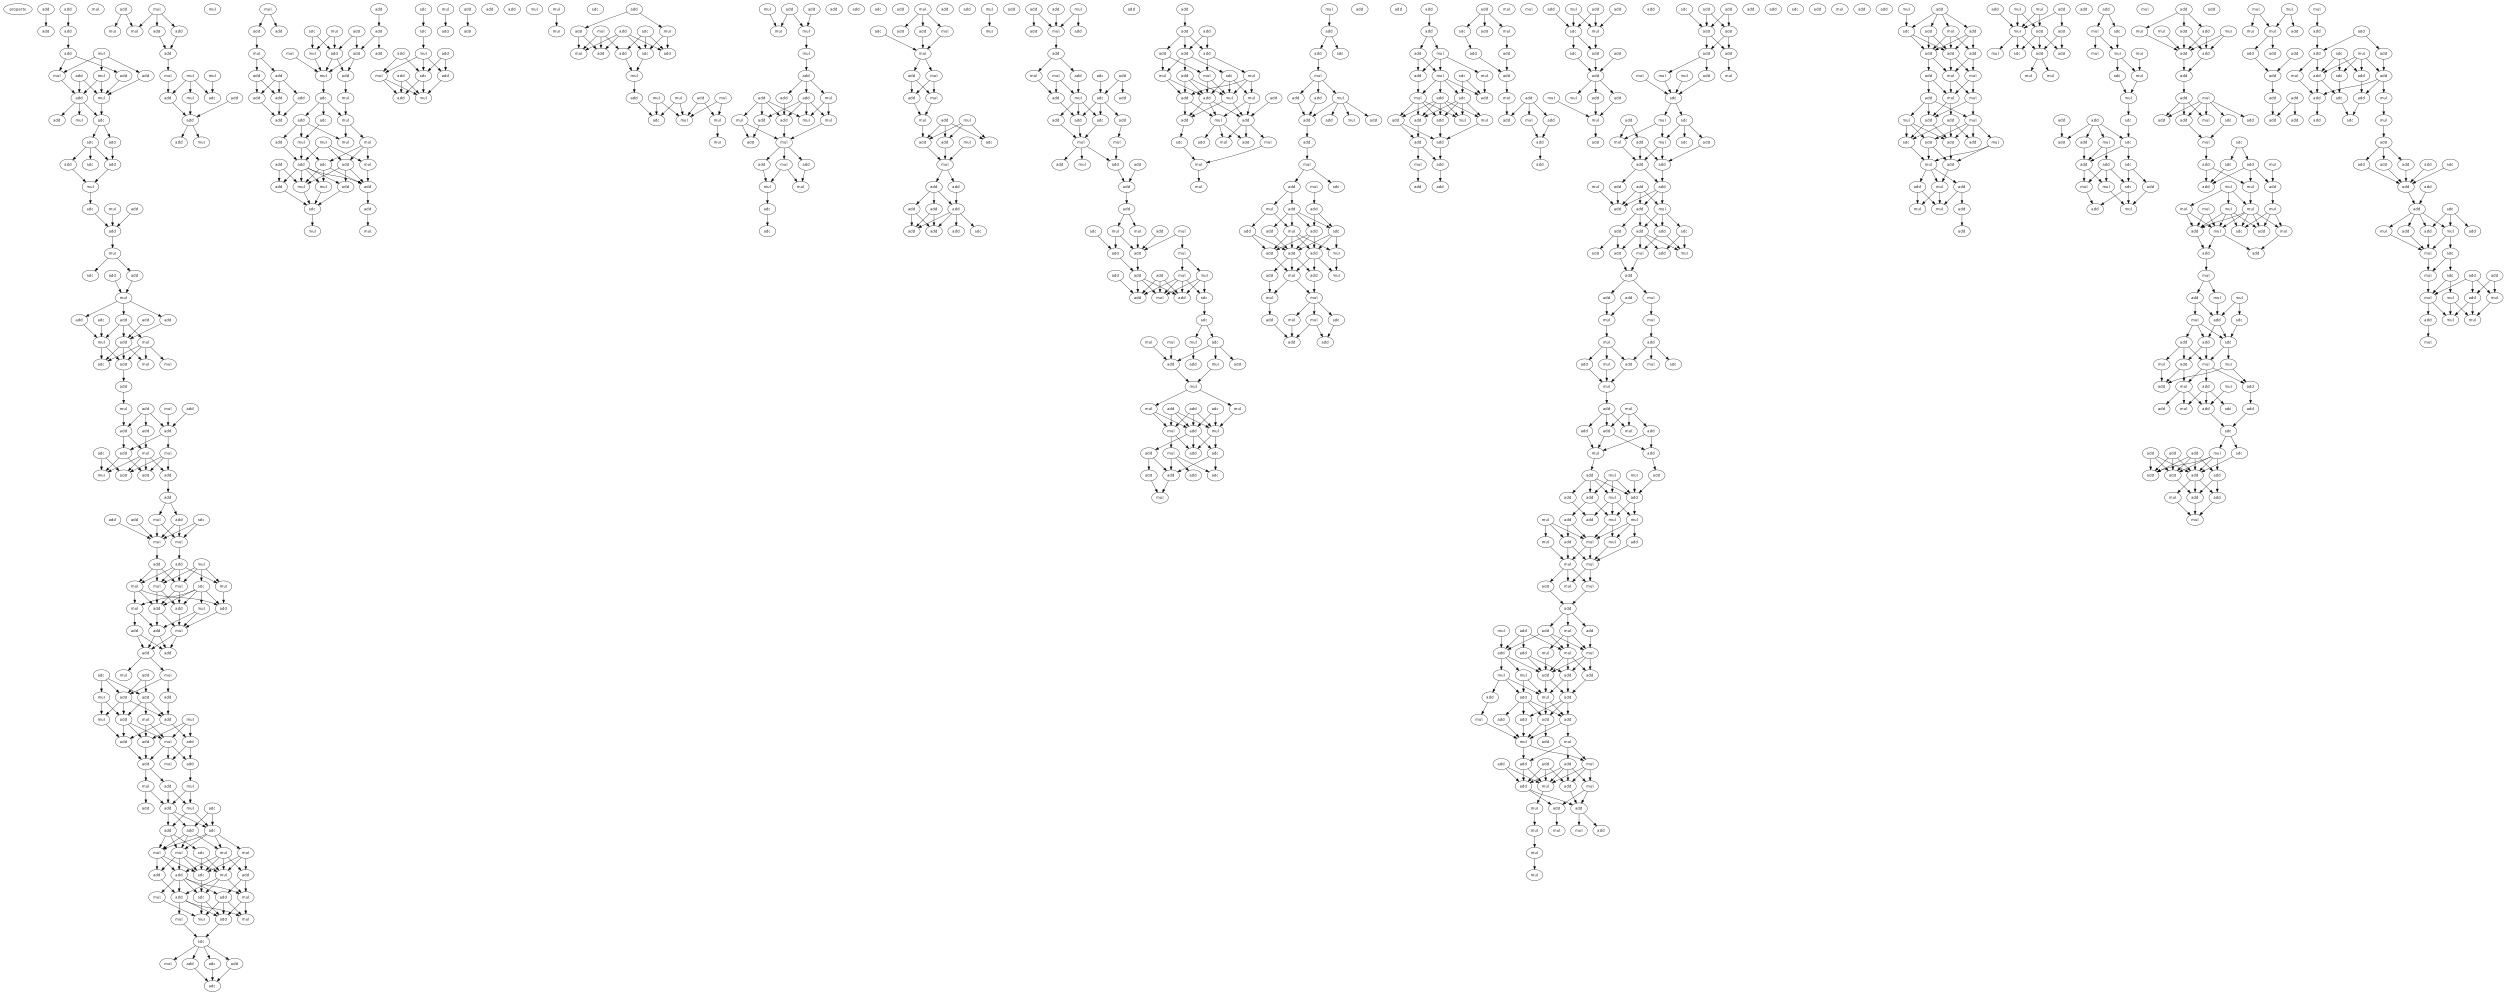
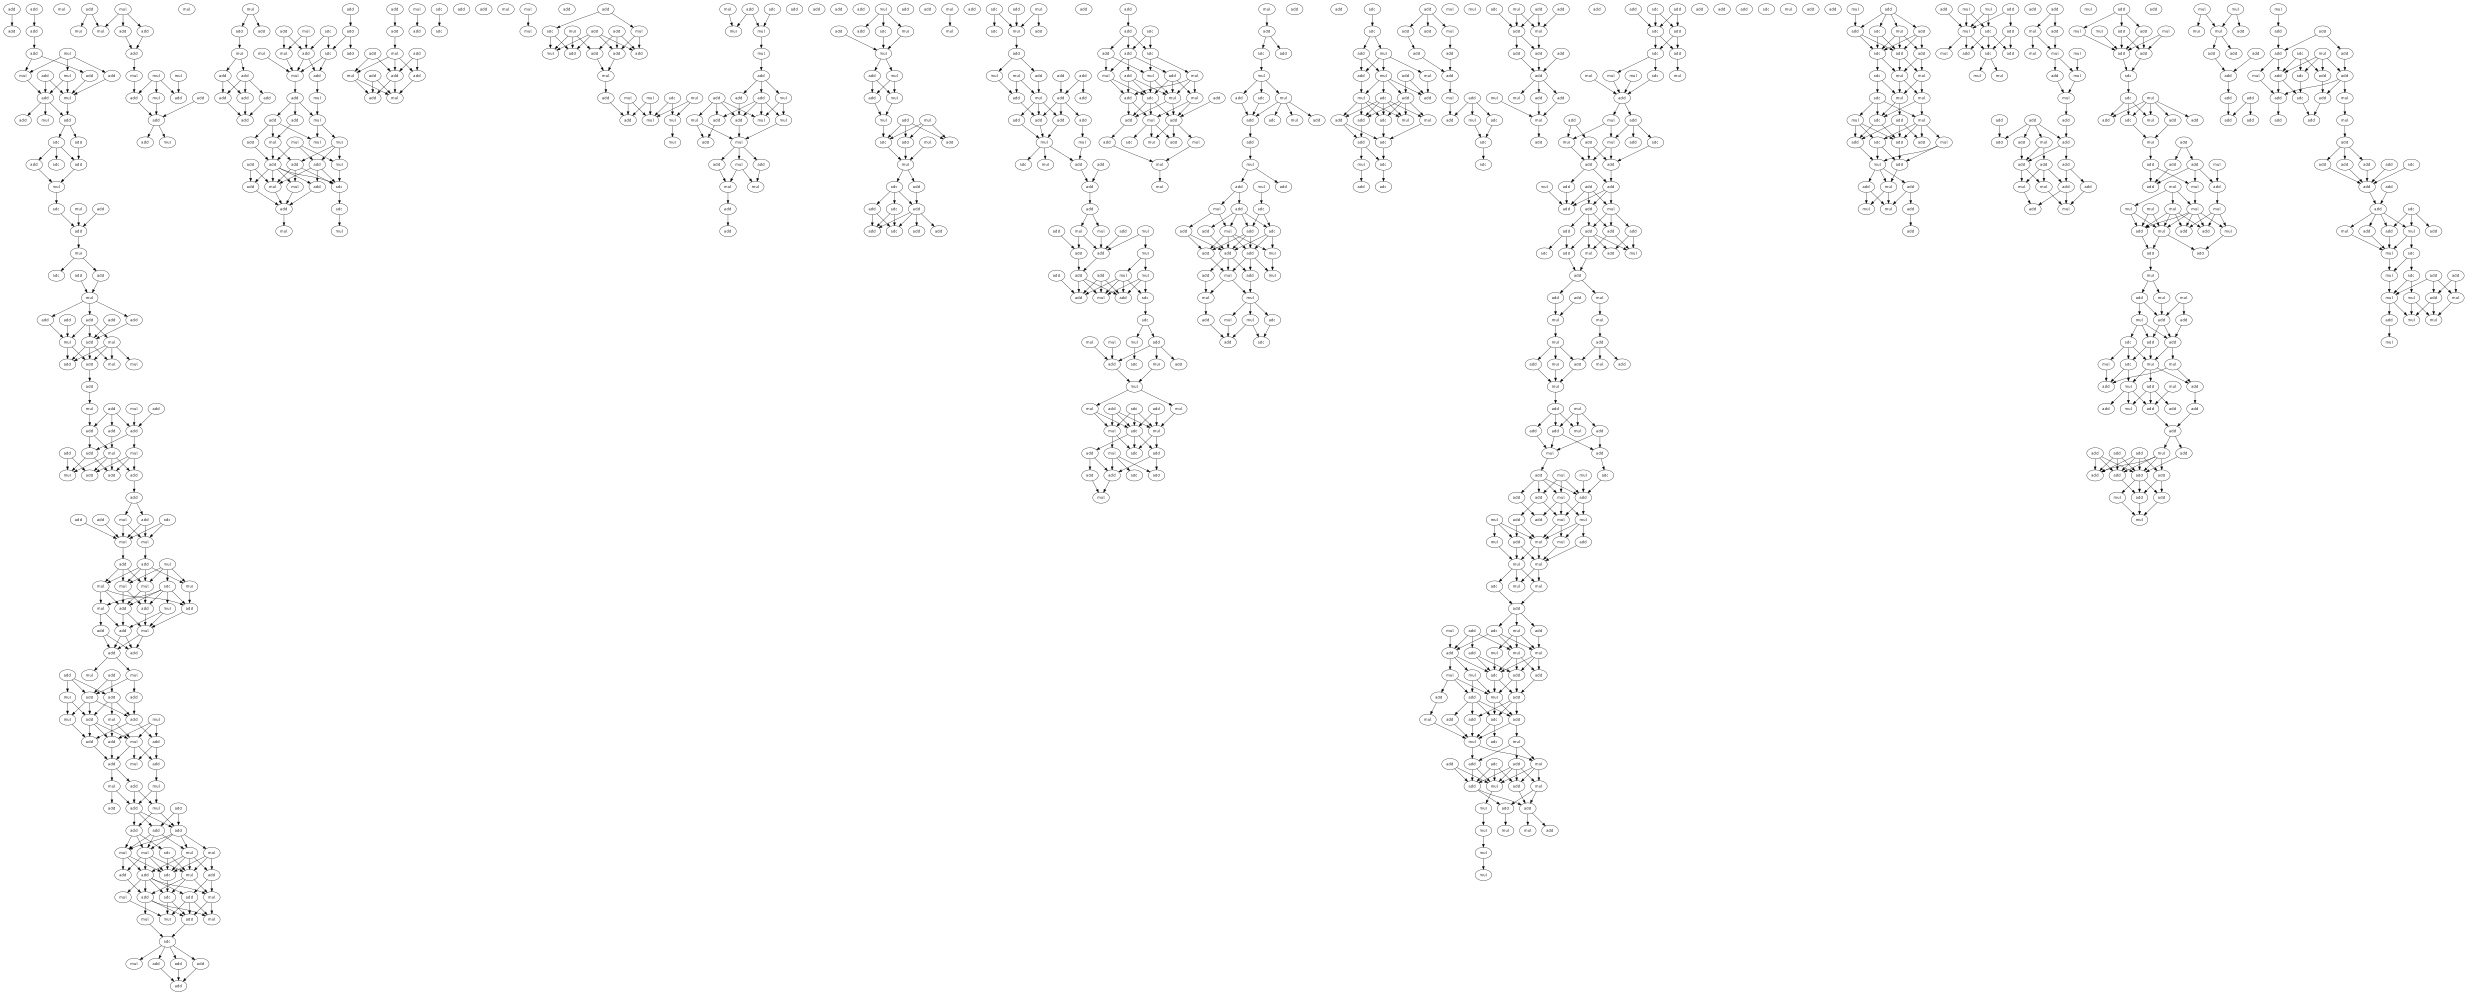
node "property": removed
